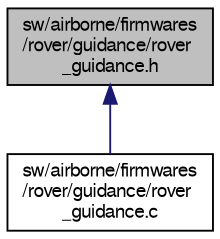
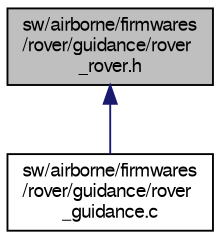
node "sw/airborne/firmwares /rover/guidance/rover _guidance.h": label "sw/airborne/firmwares /rover/guidance/rover _guidance.h" -> "sw/airborne/firmwares /rover/guidance/rover _rover.h"
